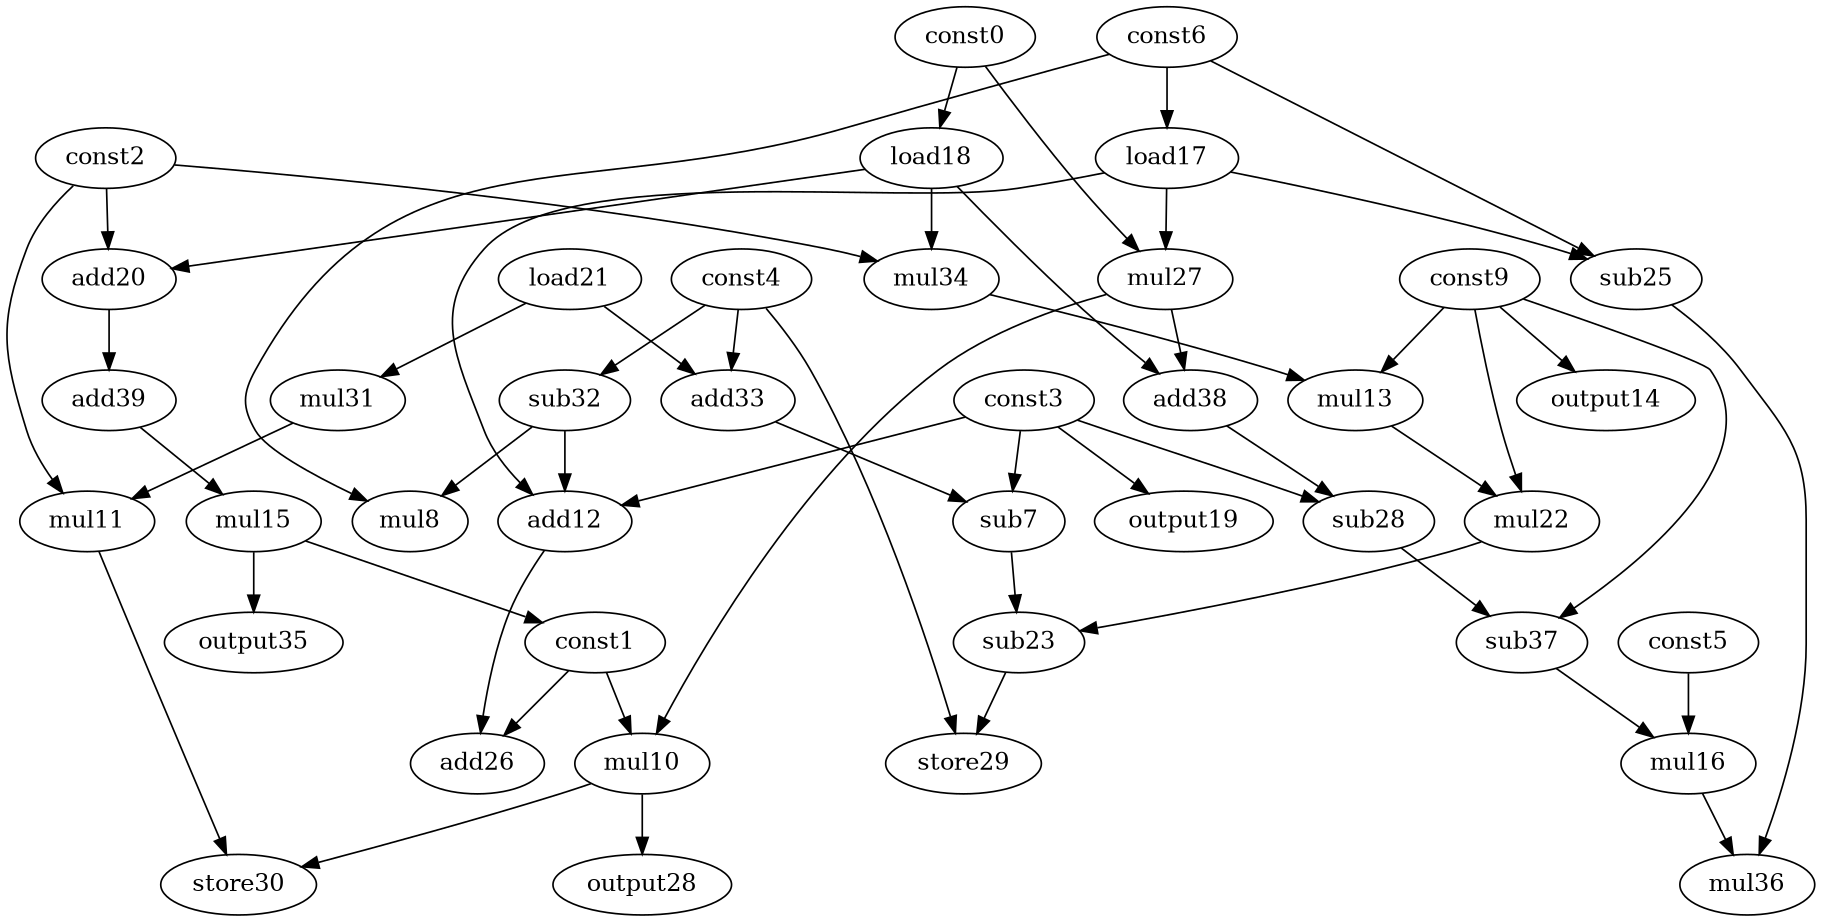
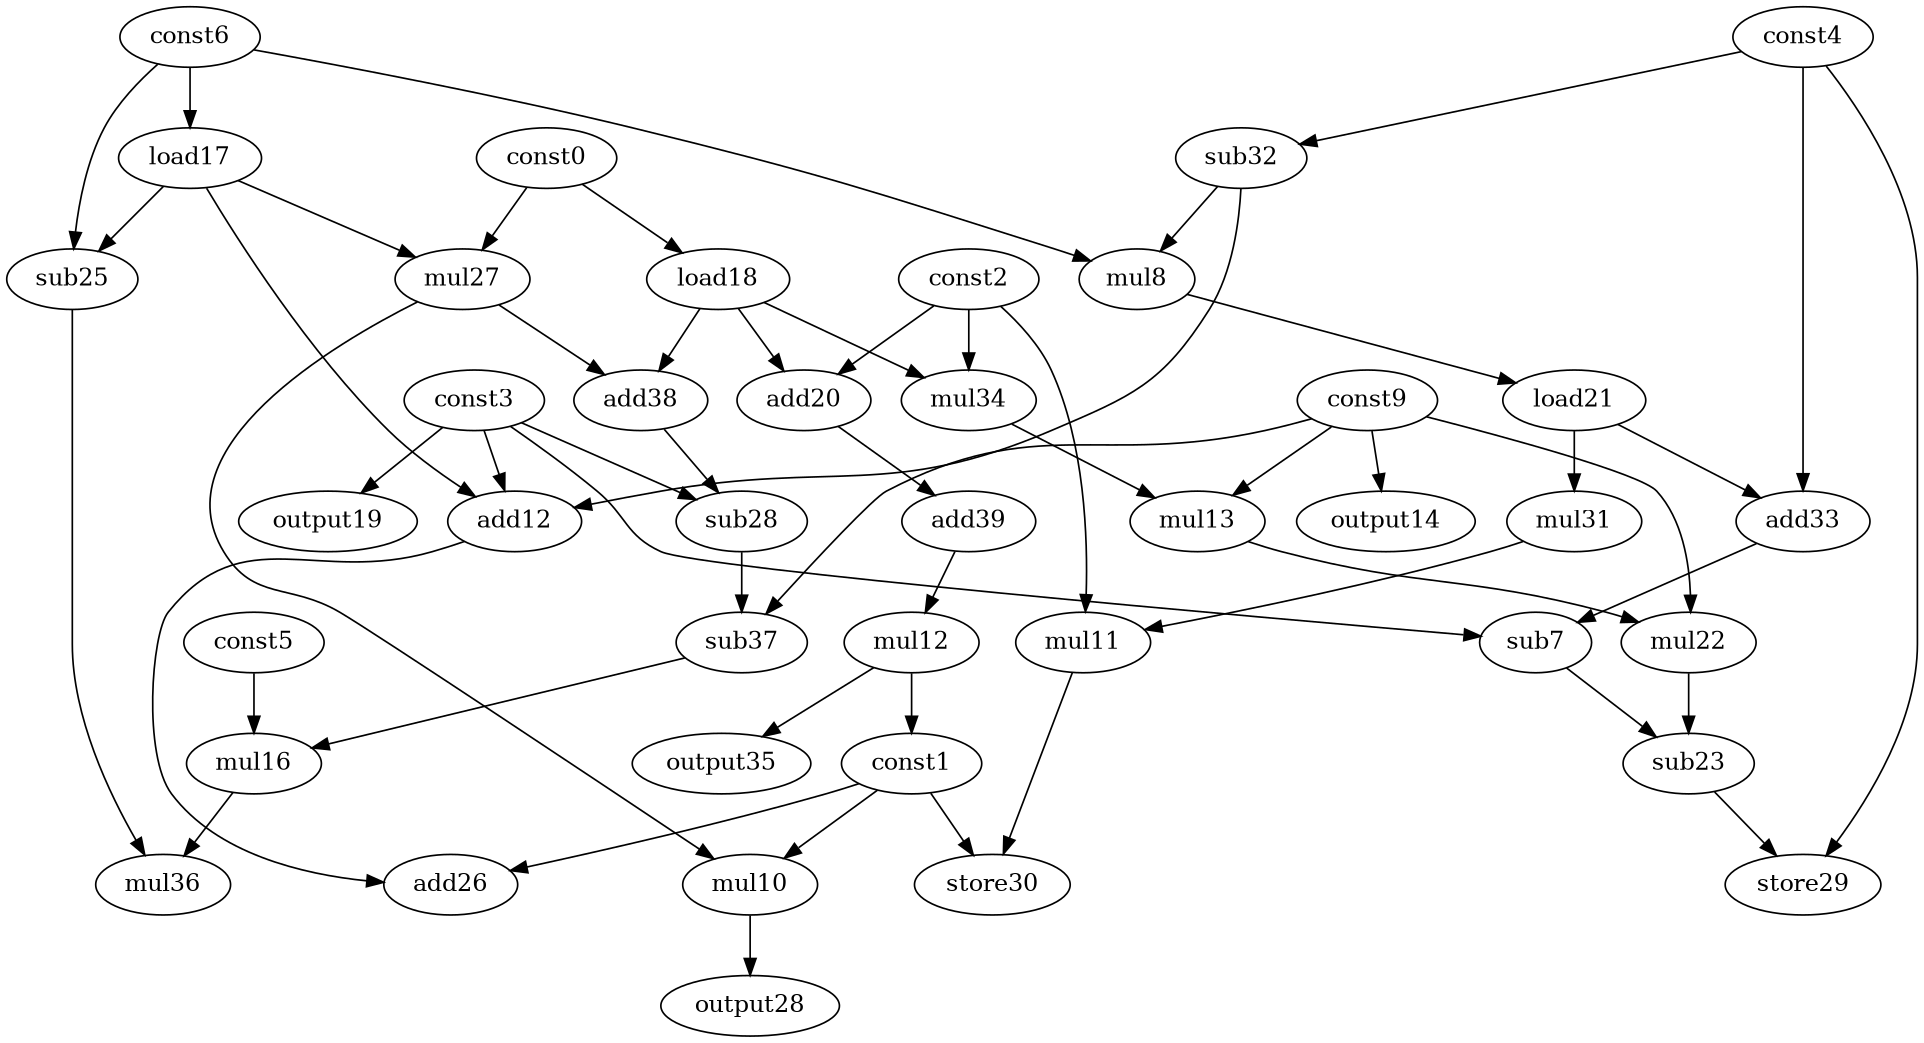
edge "mul8" -> "load21": added
node "mul15": label "mul15" -> "mul12"
edge "mul10" -> "store30": now "const1" -> "store30"
